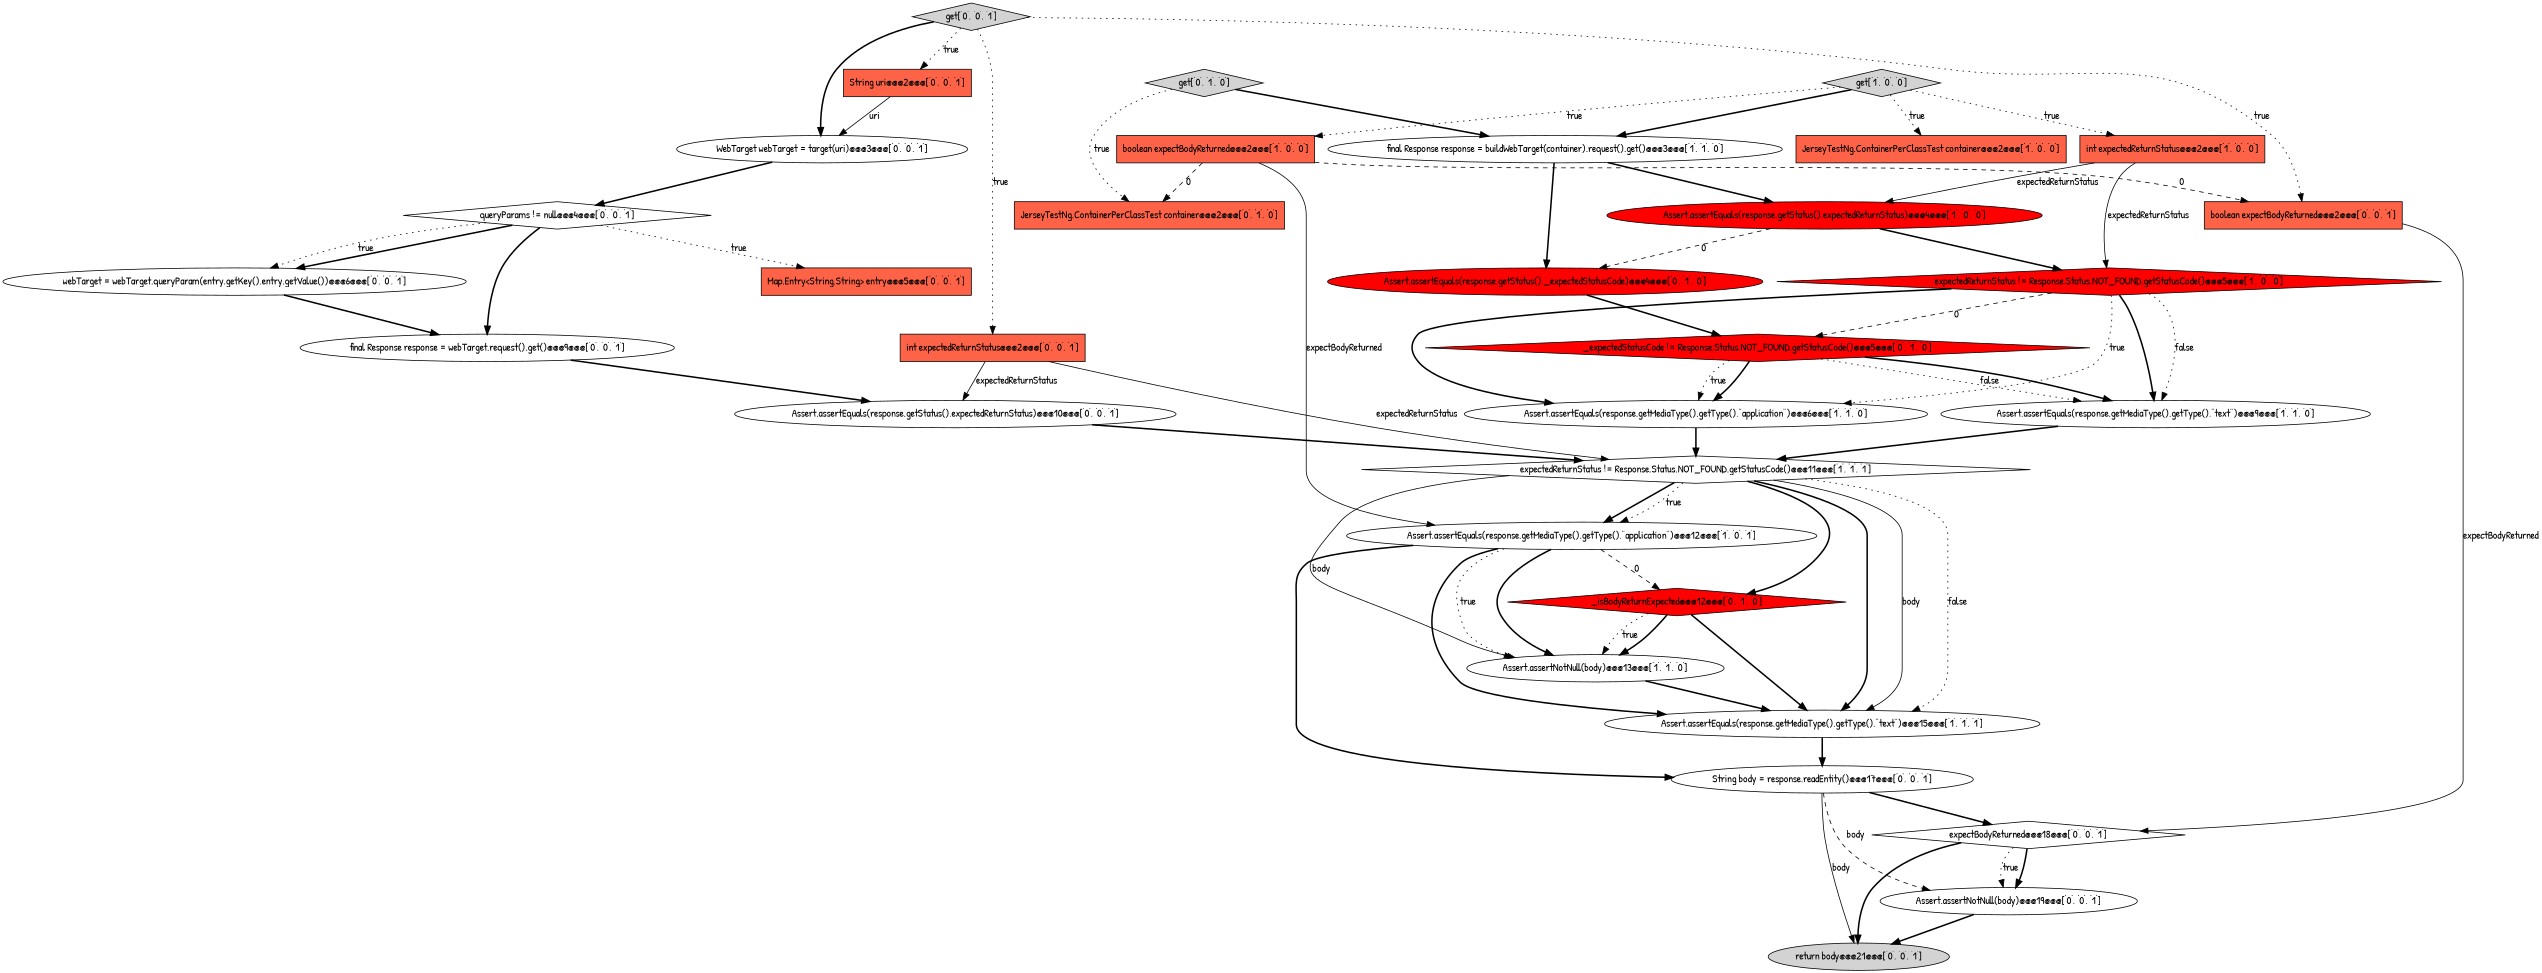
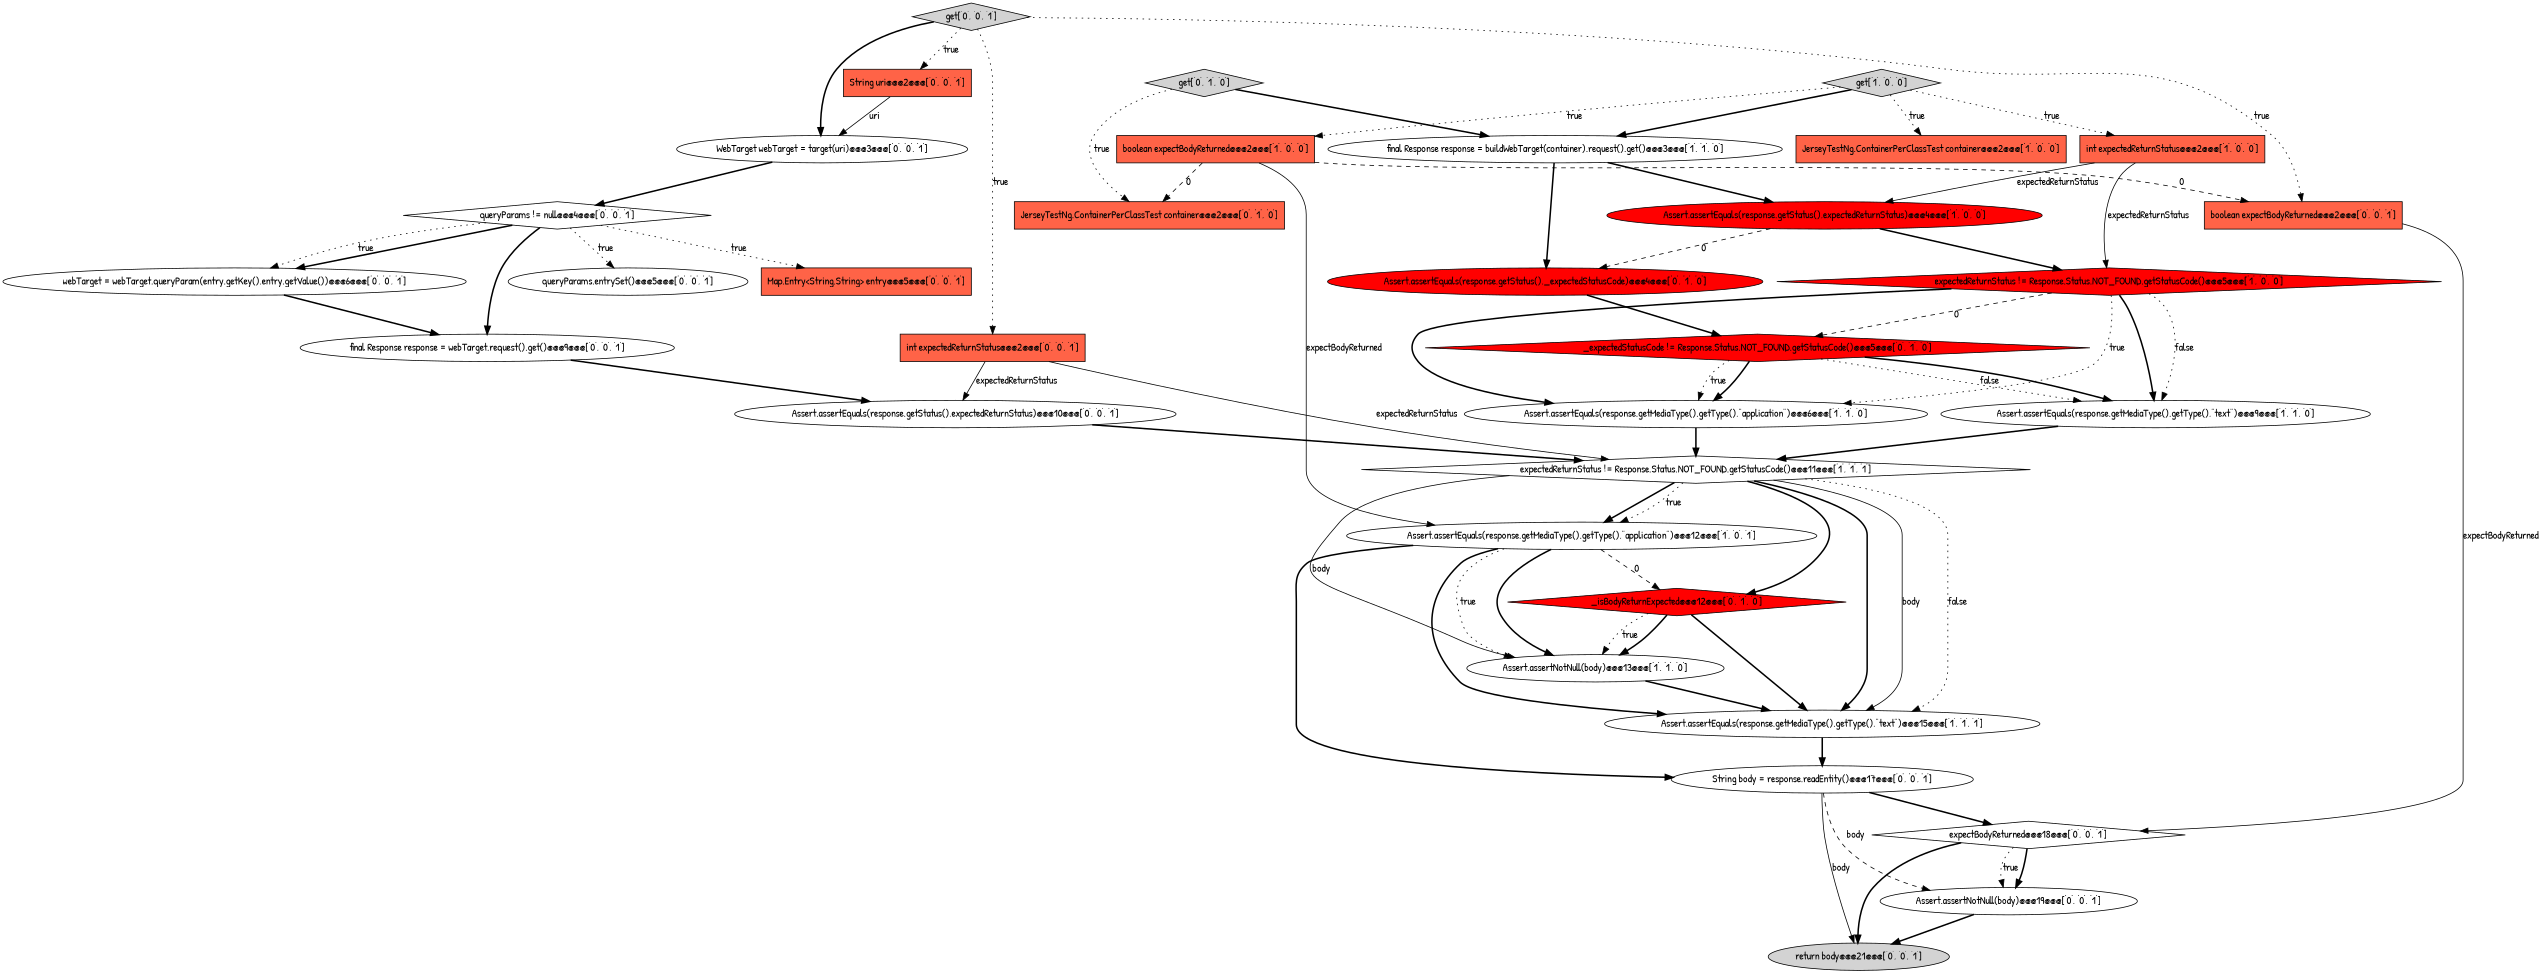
node "queryParams.entrySet()@@@5@@@['0', '0', '1']": added
